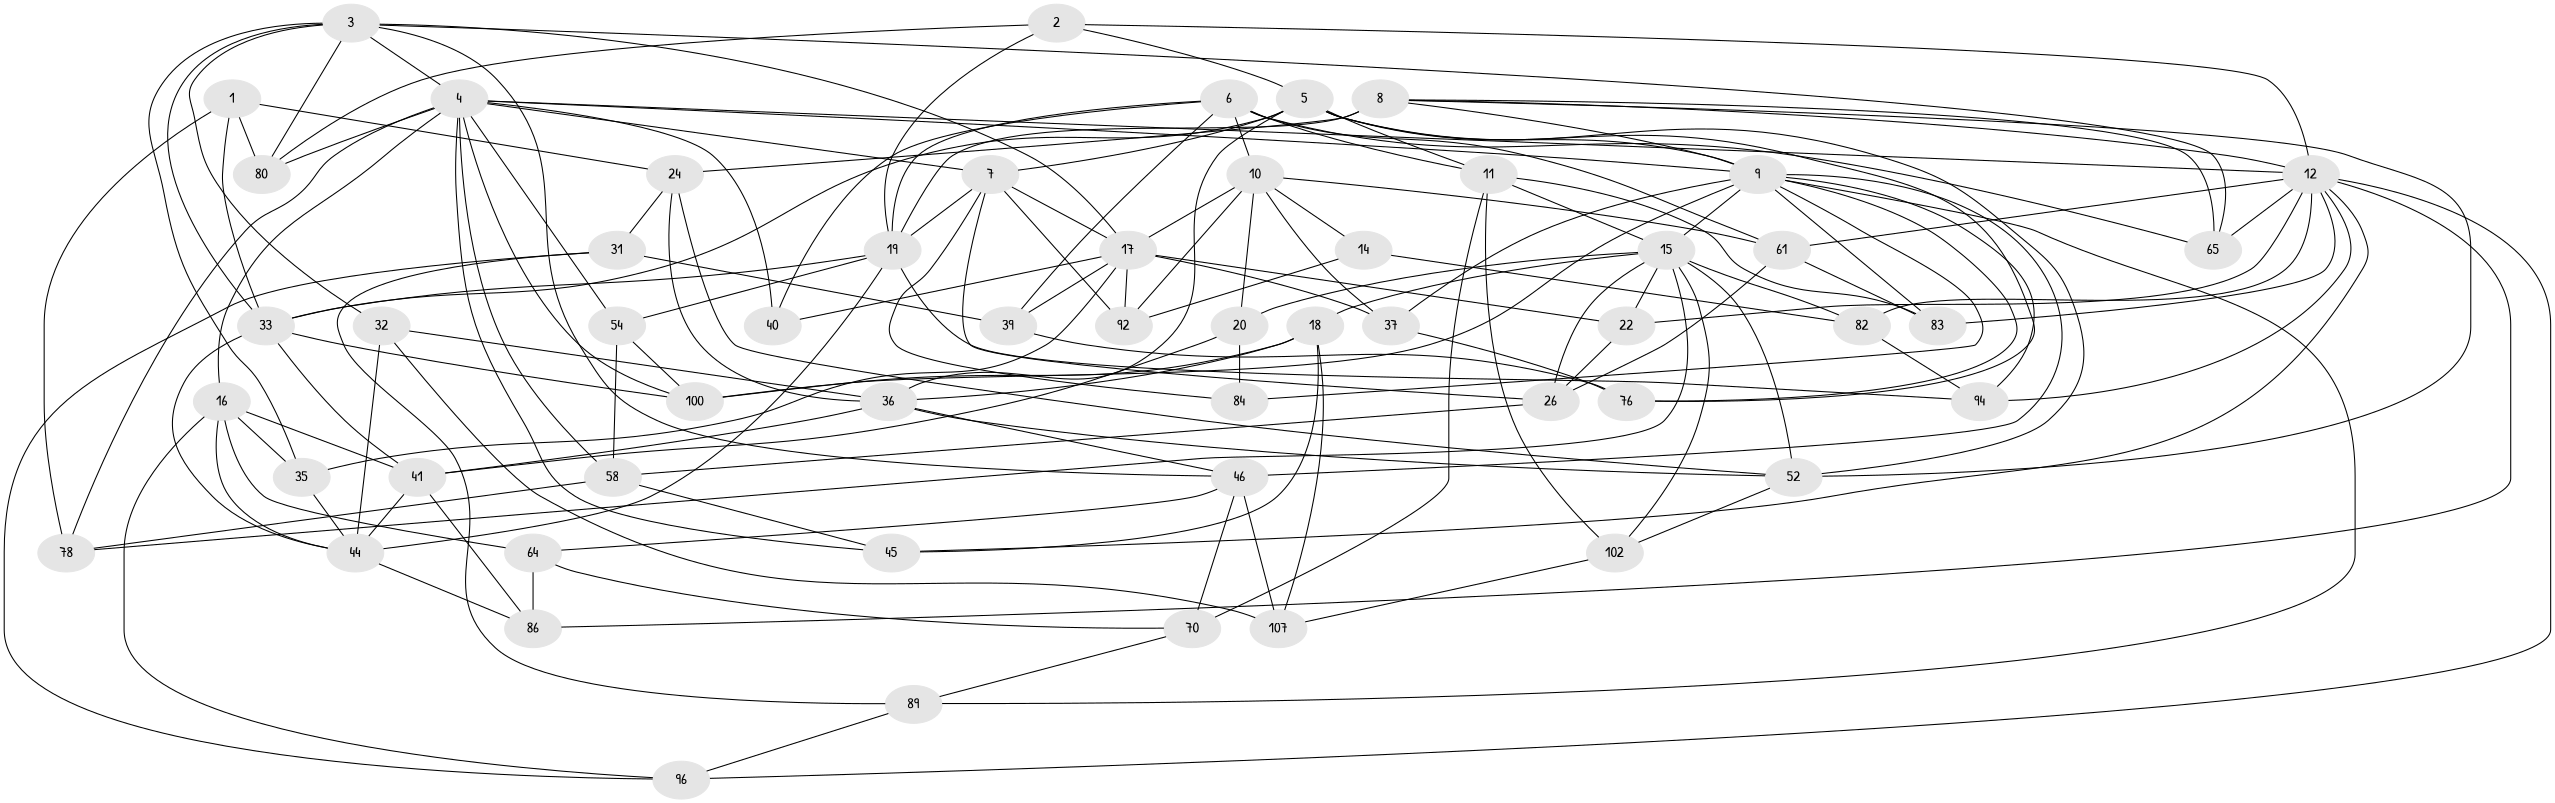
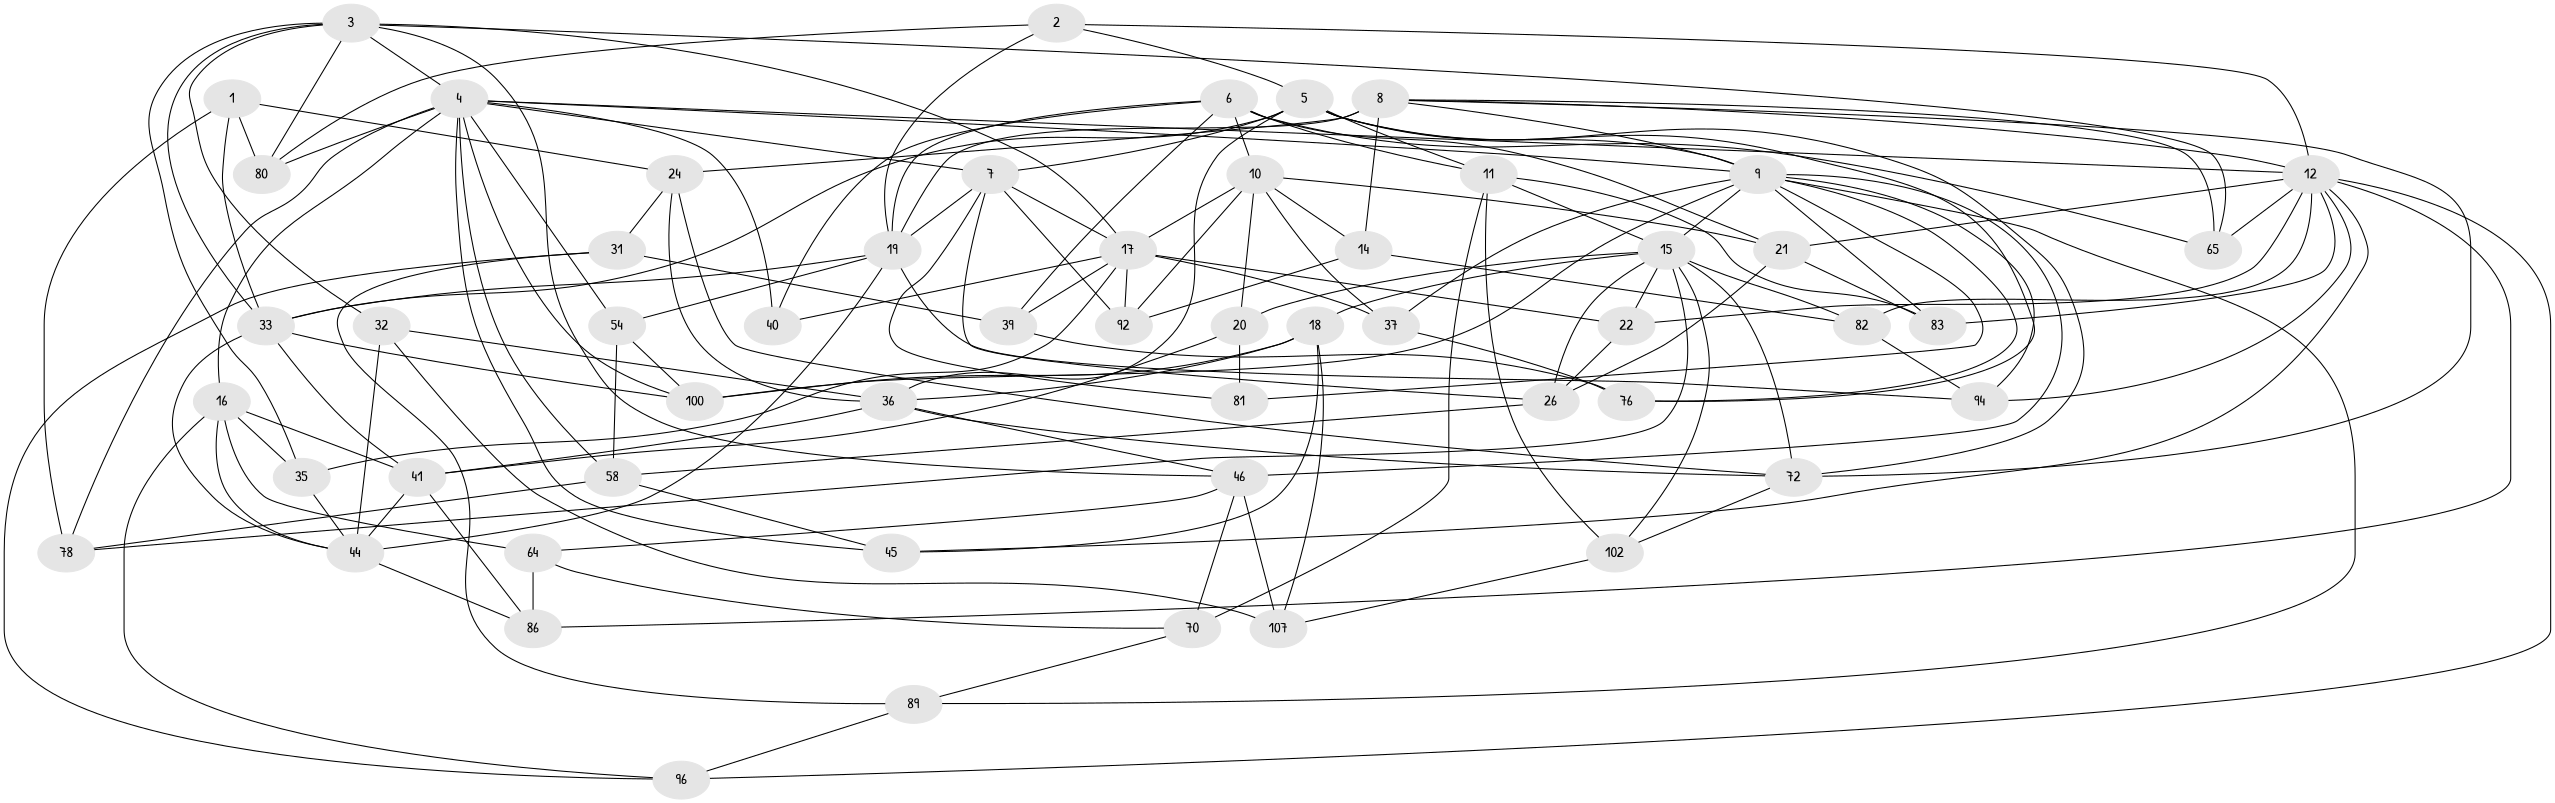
edge "8" -- "14": added
node "61": label "61" -> "21"
node "84": label "84" -> "81"
node "52": label "52" -> "72"
